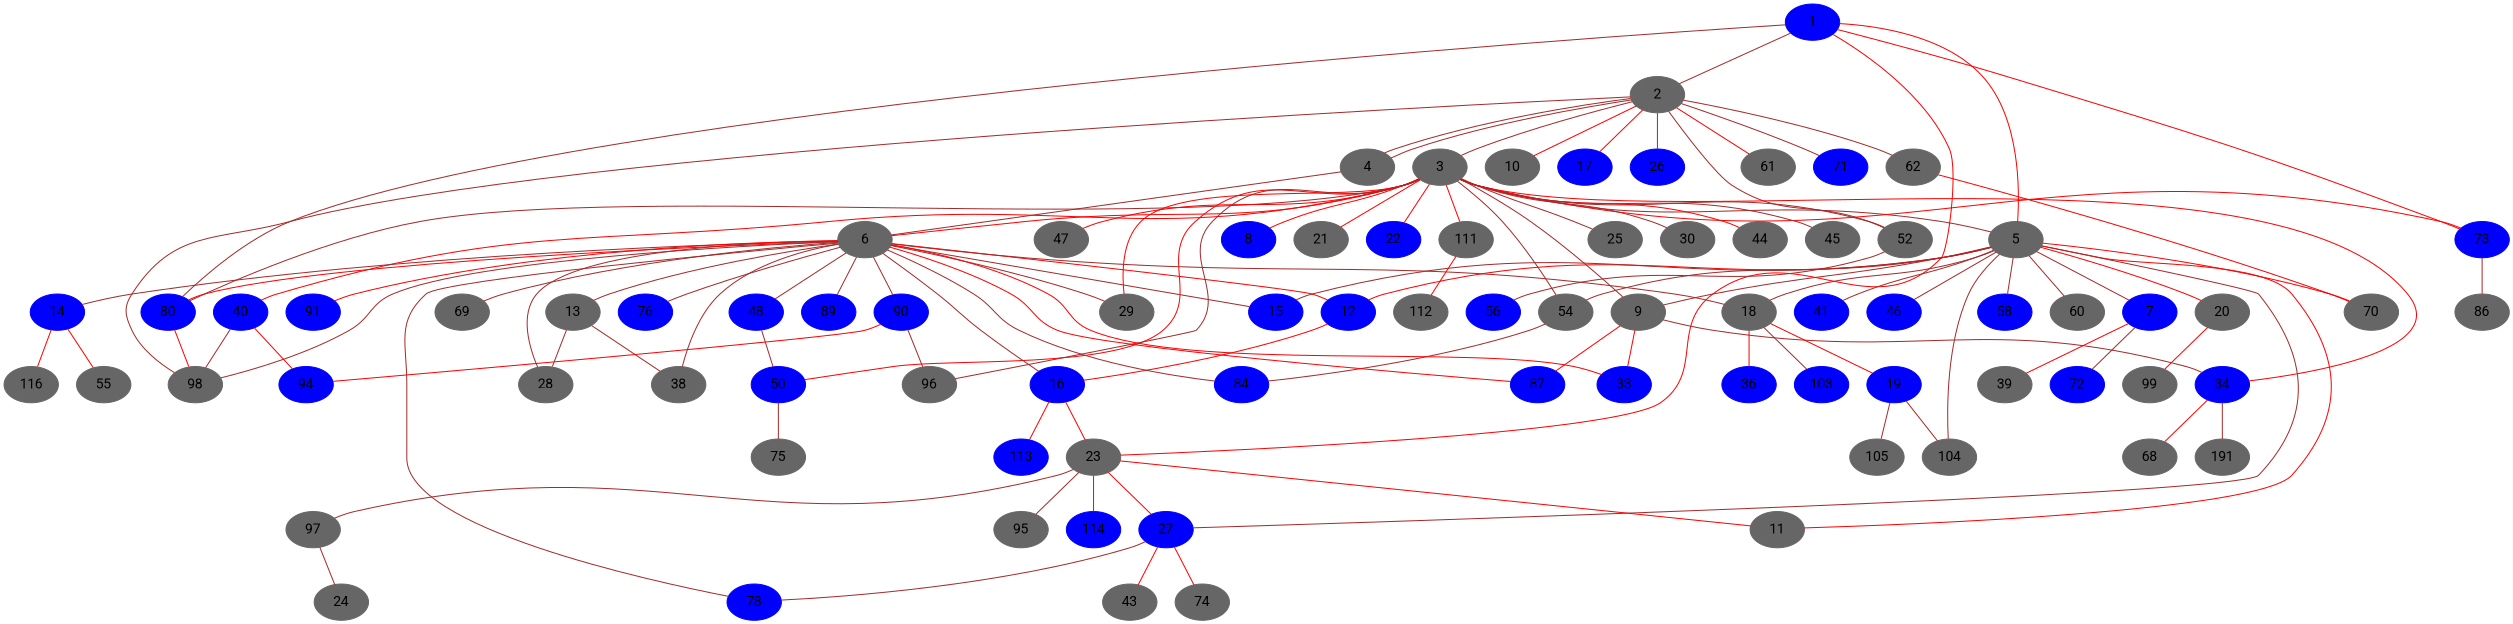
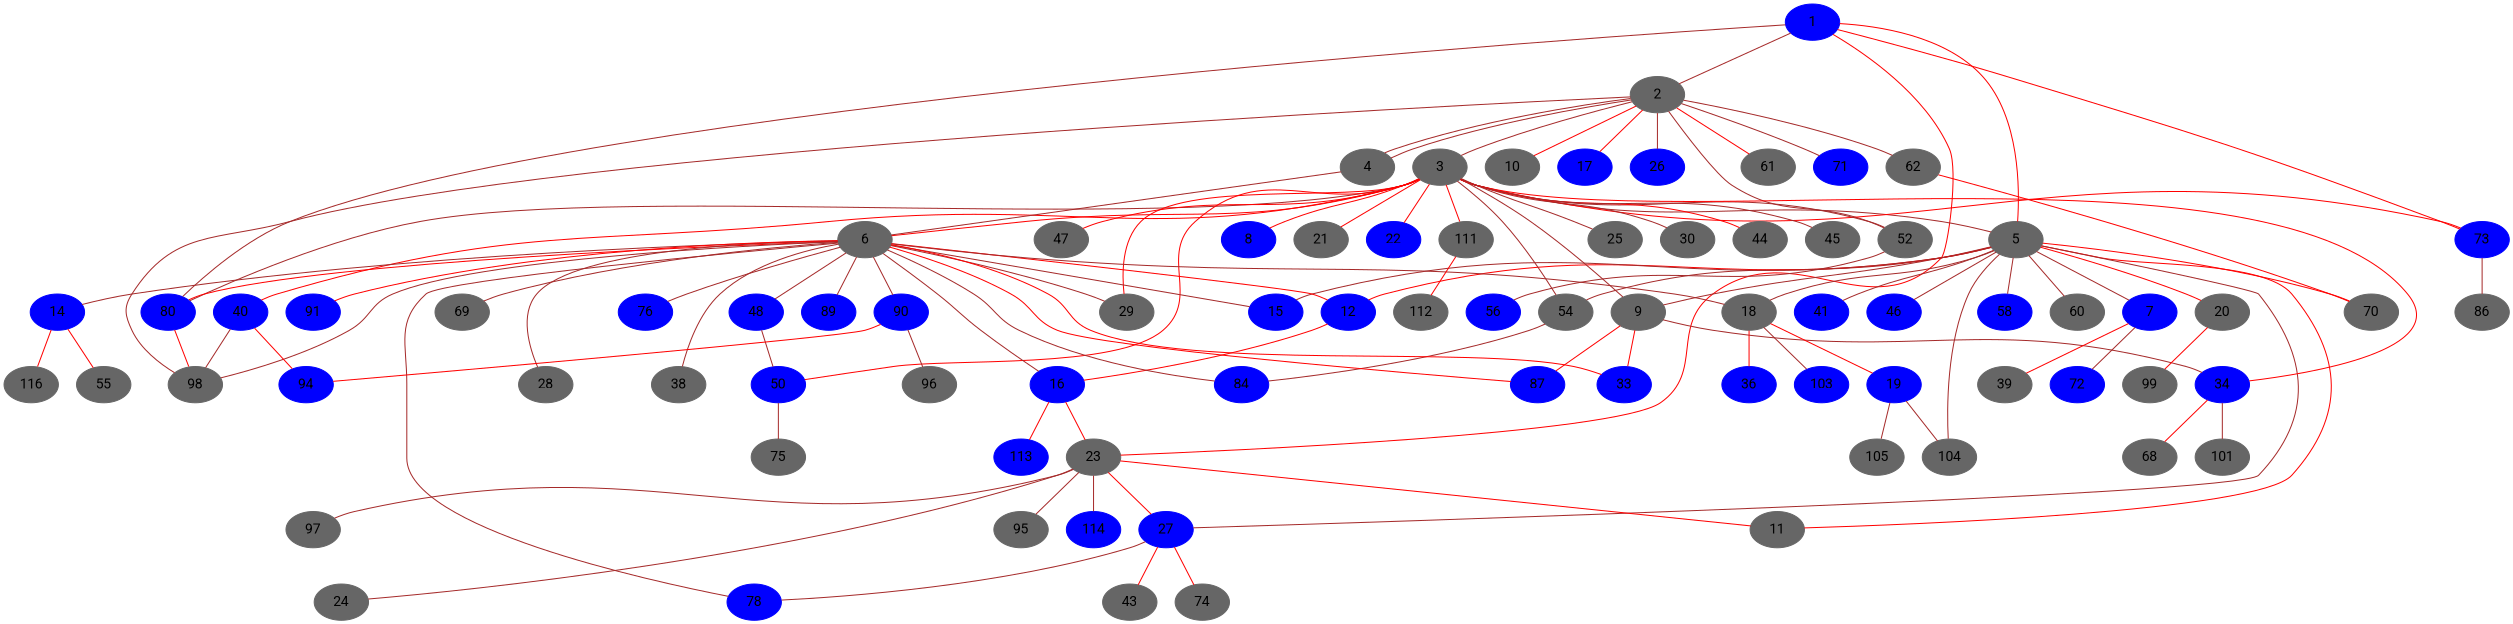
edge "3" -- "96": removed
node "13": removed
node "191": label "191" -> "101"
edge "97" -- "24": now "23" -- "24"
